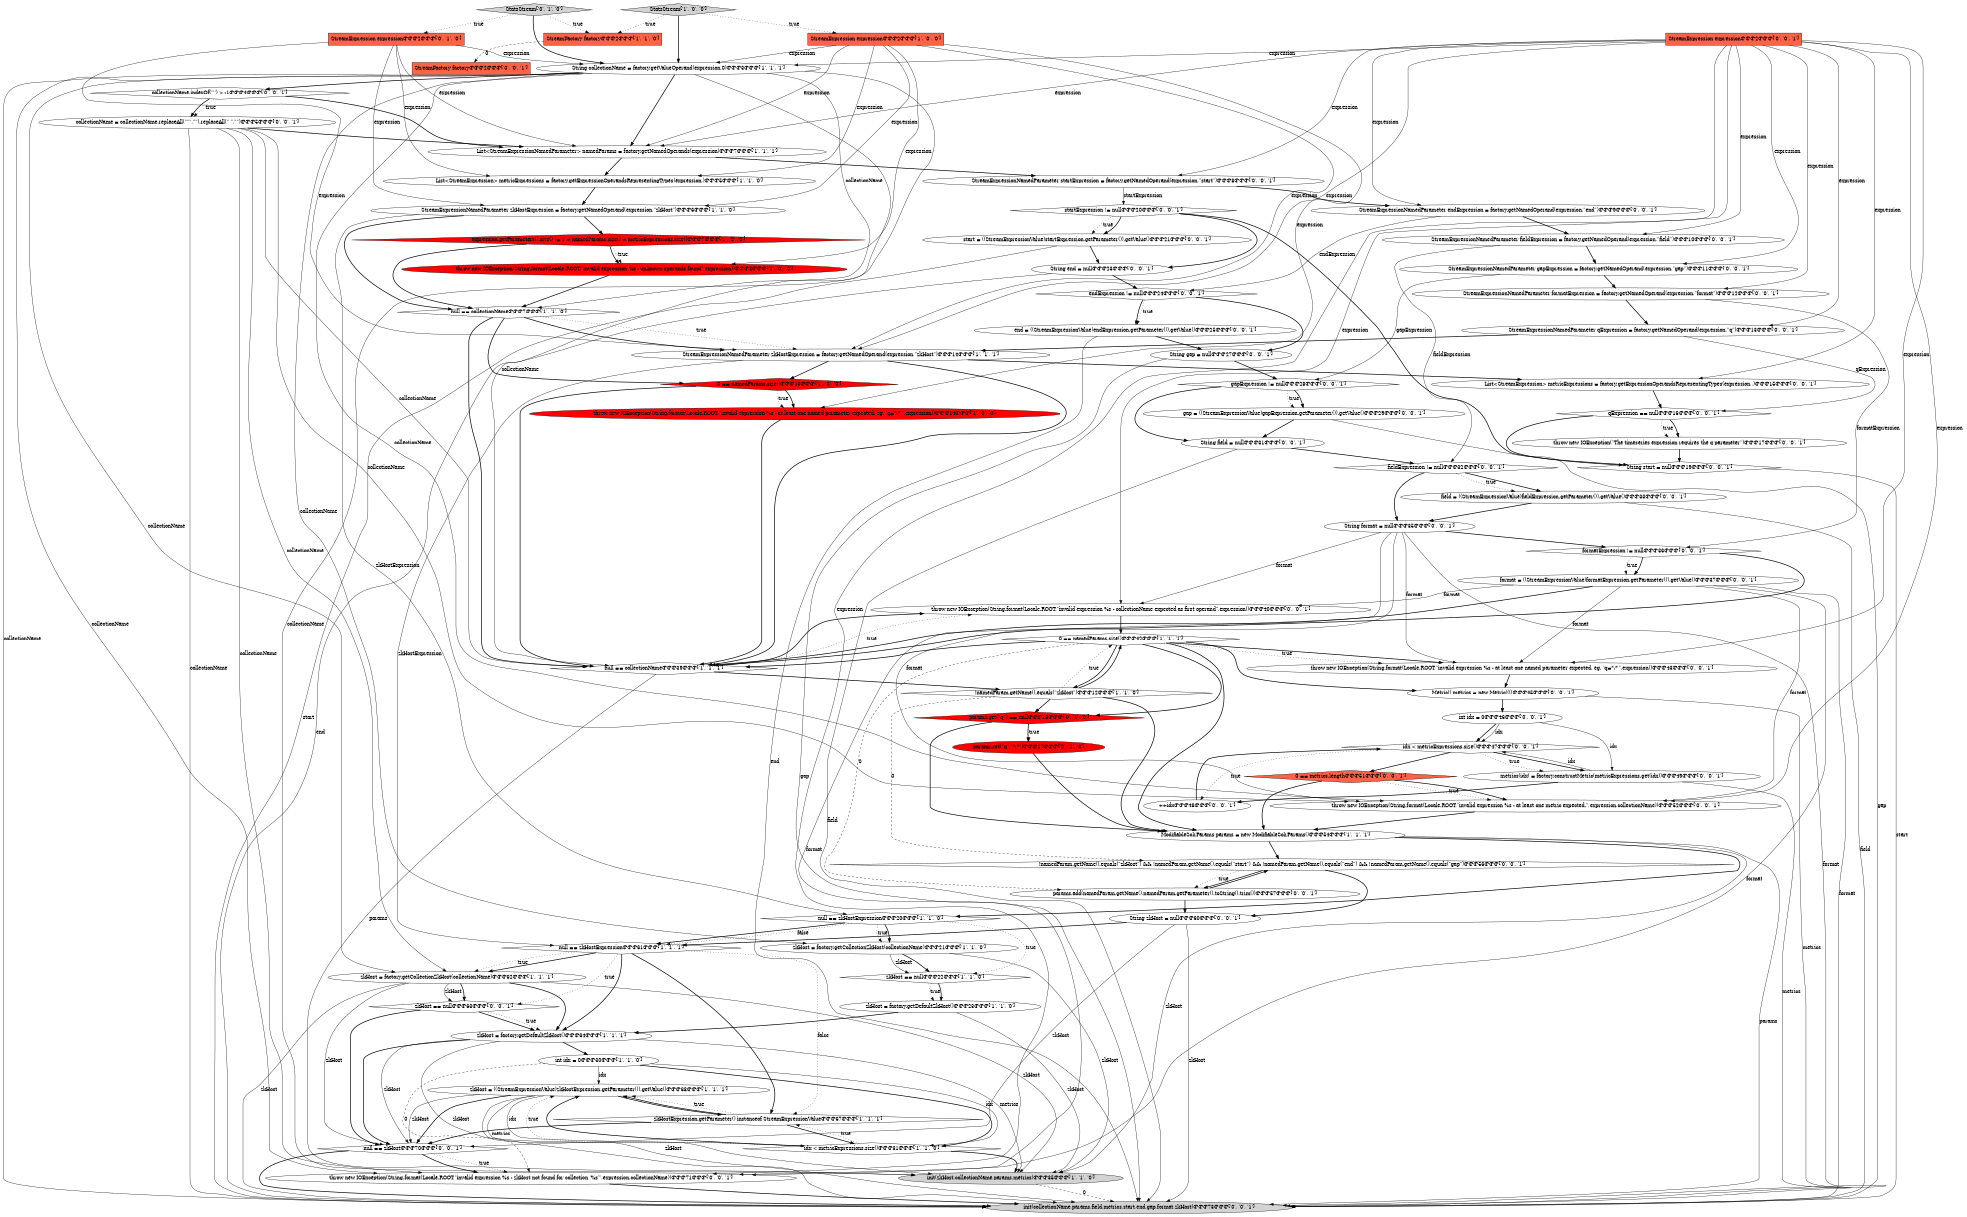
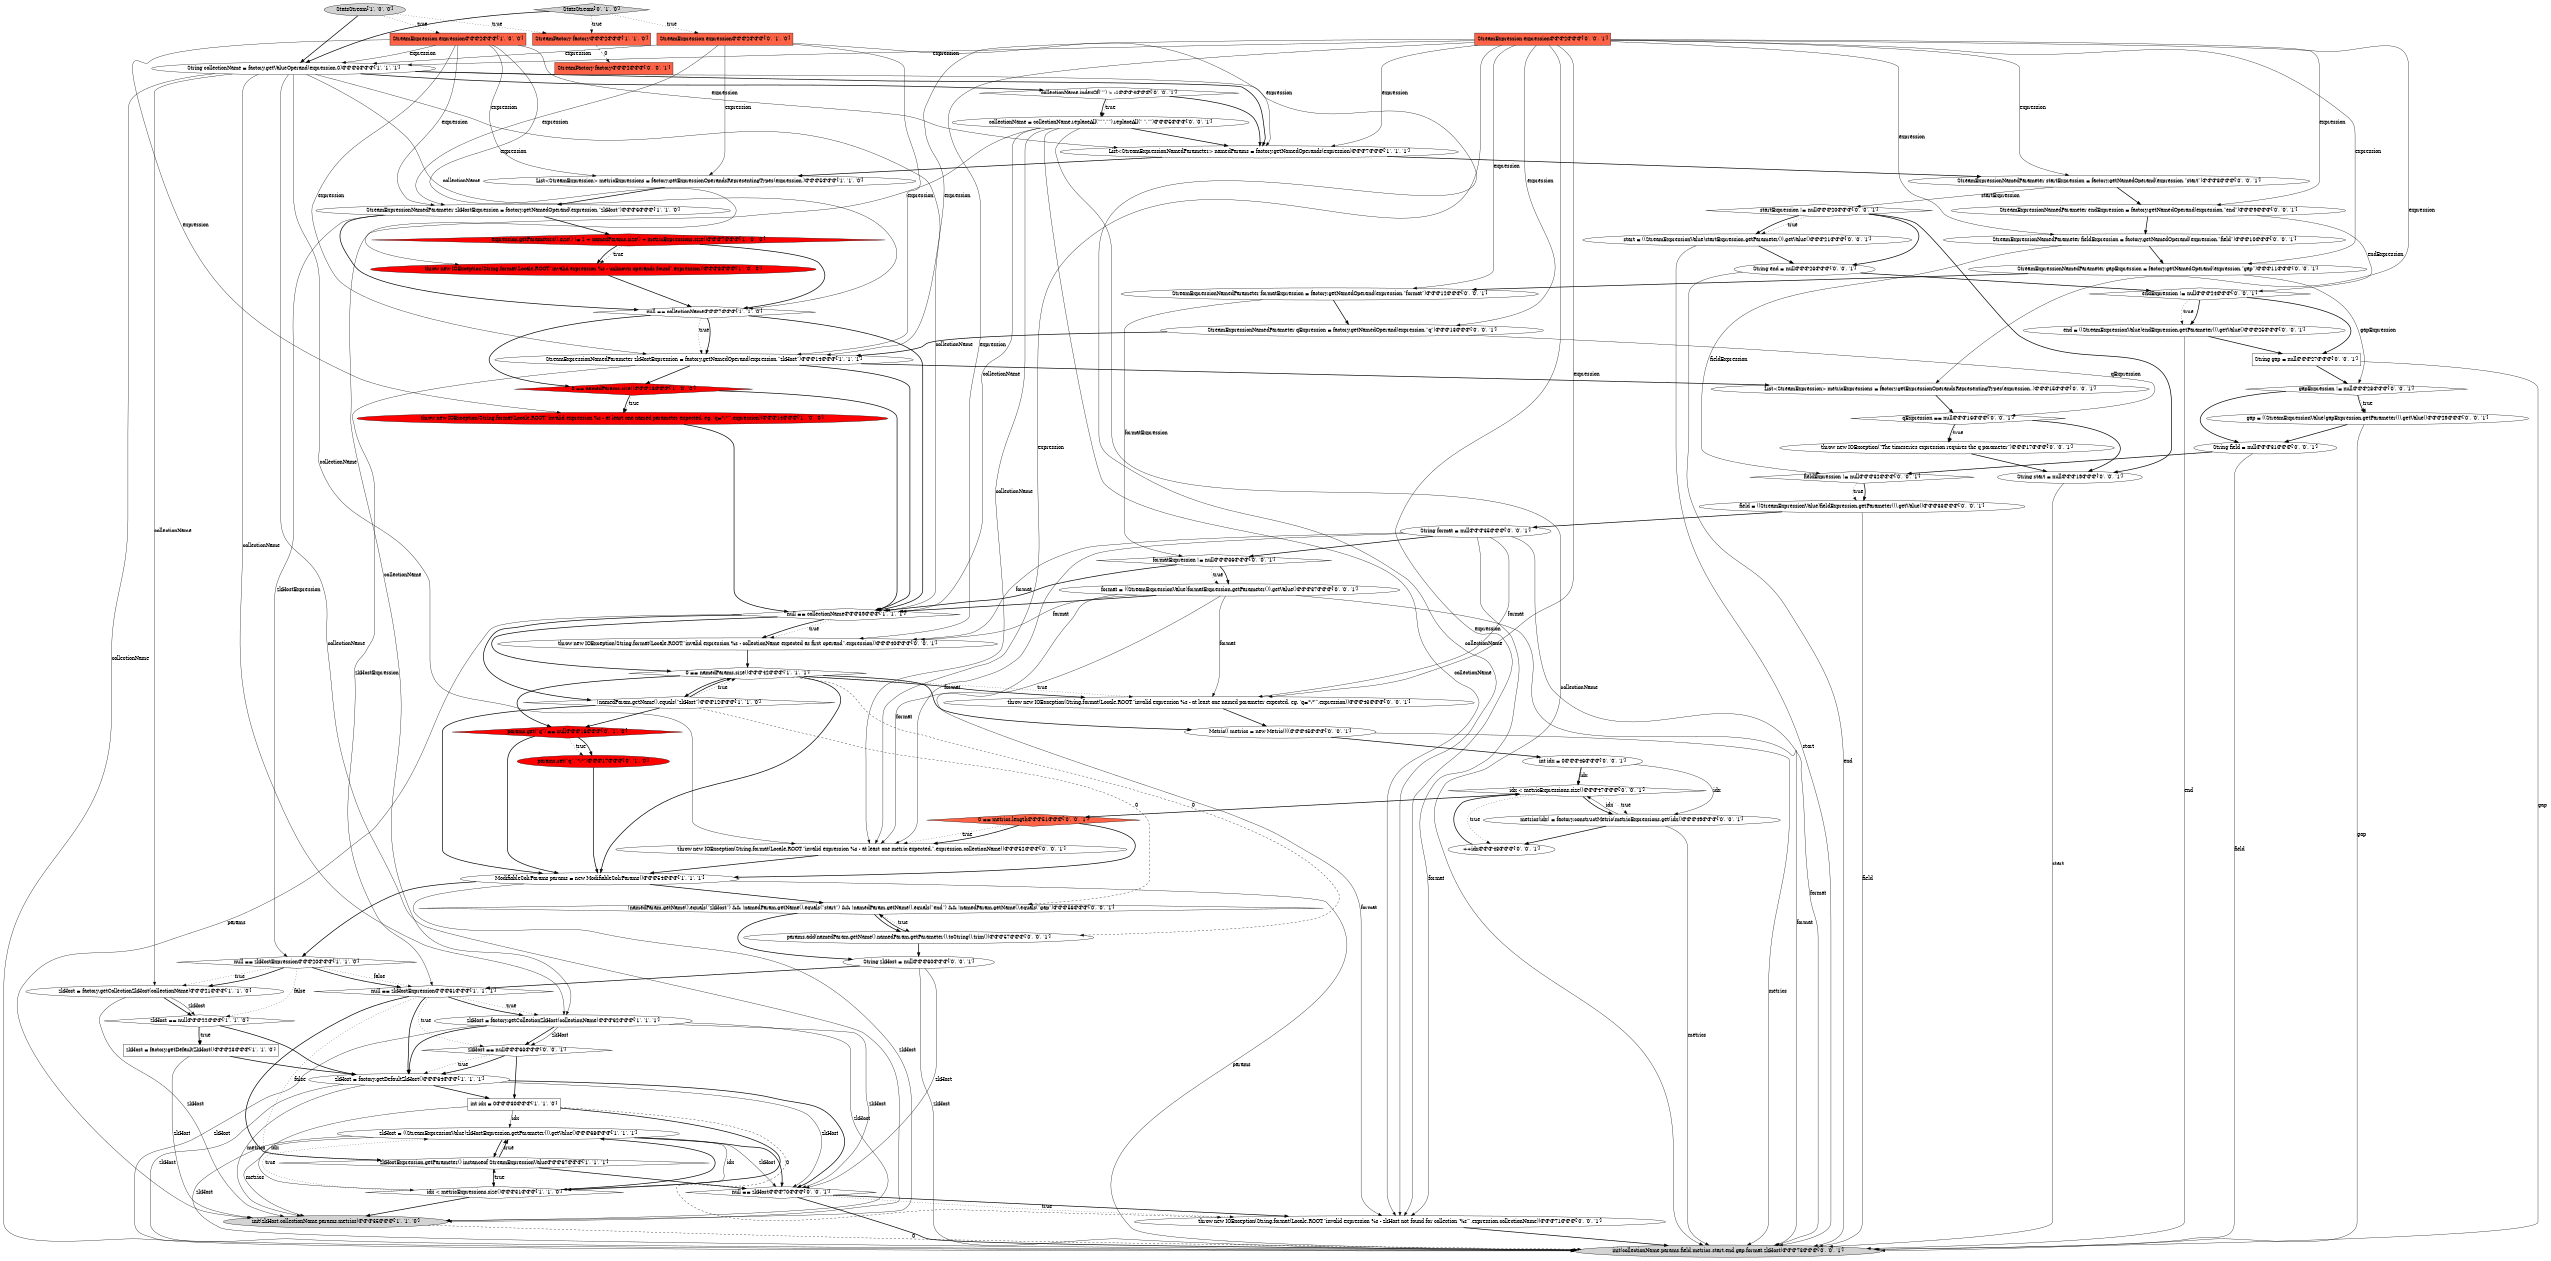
node "StatsStream['1', '0', '0']": shape diamond -> ellipse
node "String gap = null@@@27@@@['0', '0', '1']": shape ellipse -> box
node "String start = null@@@19@@@['0', '0', '1']": shape diamond -> ellipse
edge "fieldExpression != null@@@32@@@['0', '0', '1']" -> "String format = null@@@35@@@['0', '0', '1']": removed
edge "0 == namedParams.size()@@@42@@@['1', '1', '1']" -> "null == collectionName@@@39@@@['1', '1', '1']": reversed
edge "null == zkHostExpression@@@20@@@['1', '1', '0']" -> "zkHost == null@@@22@@@['1', '1', '0']": label "true" -> "false"
node "zkHost = factory.getDefaultZkHost()@@@23@@@['1', '1', '0']": shape ellipse -> box
edge "zkHost == null@@@22@@@['1', '1', '0']" -> "zkHost = factory.getDefaultZkHost()@@@64@@@['1', '1', '1']": added
edge "zkHost == null@@@63@@@['0', '0', '1']" -> "null == zkHost@@@70@@@['0', '0', '1']": now "zkHost == null@@@63@@@['0', '0', '1']" -> "int idx = 0@@@30@@@['1', '1', '0']"
node "int idx = 0@@@30@@@['1', '1', '0']": shape ellipse -> box
